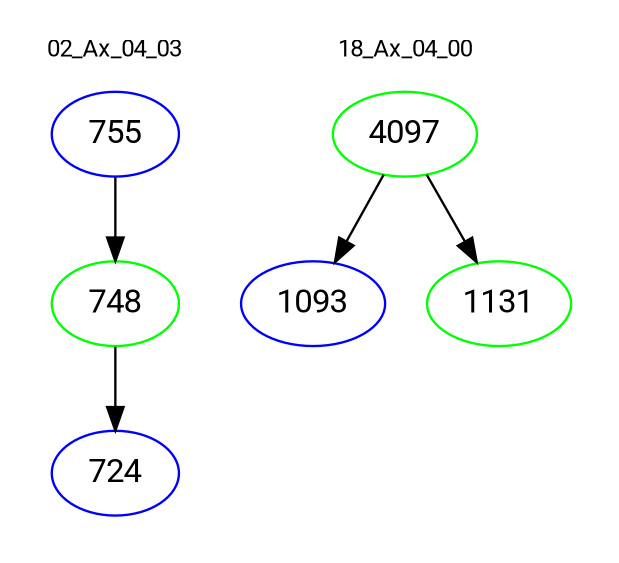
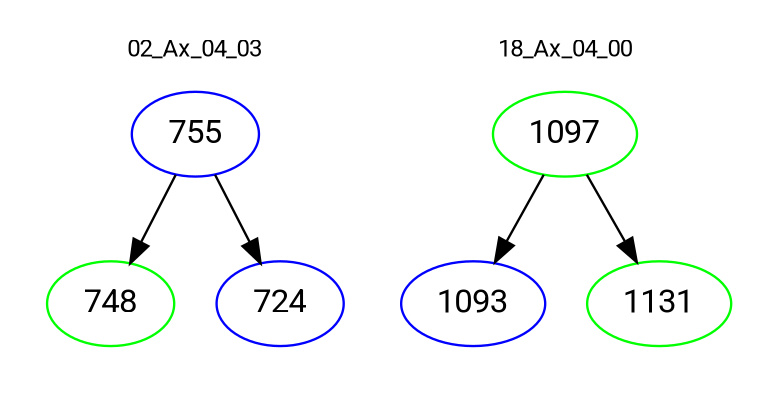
node "4097": label "4097" -> "1097"
edge "748" -> "724": now "755" -> "724"
